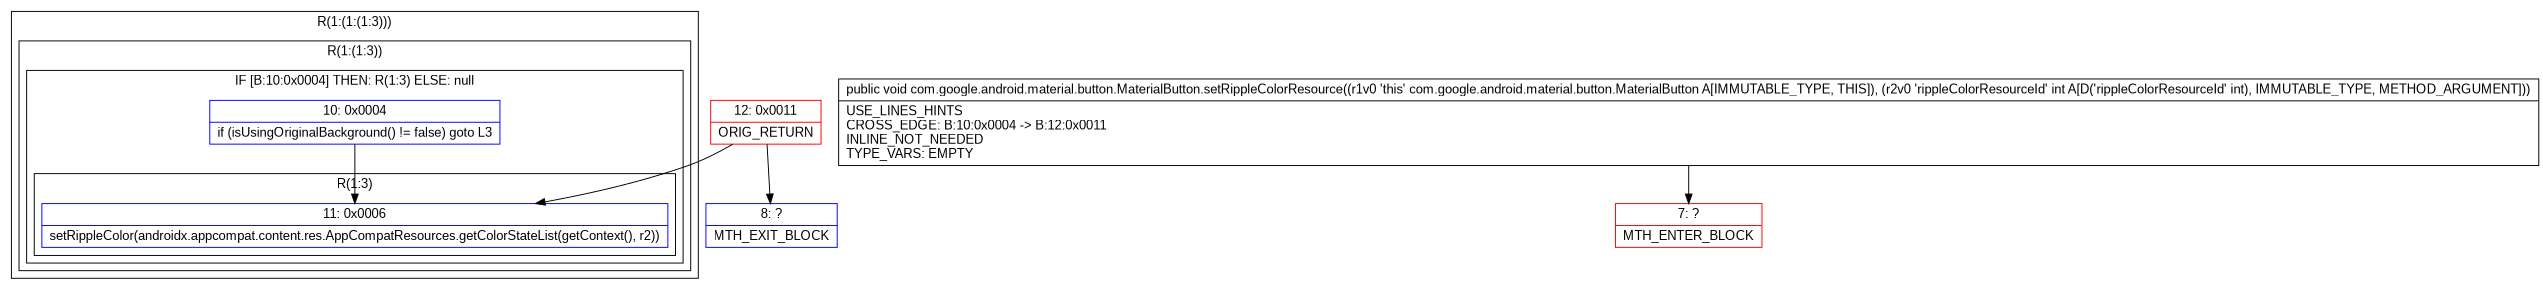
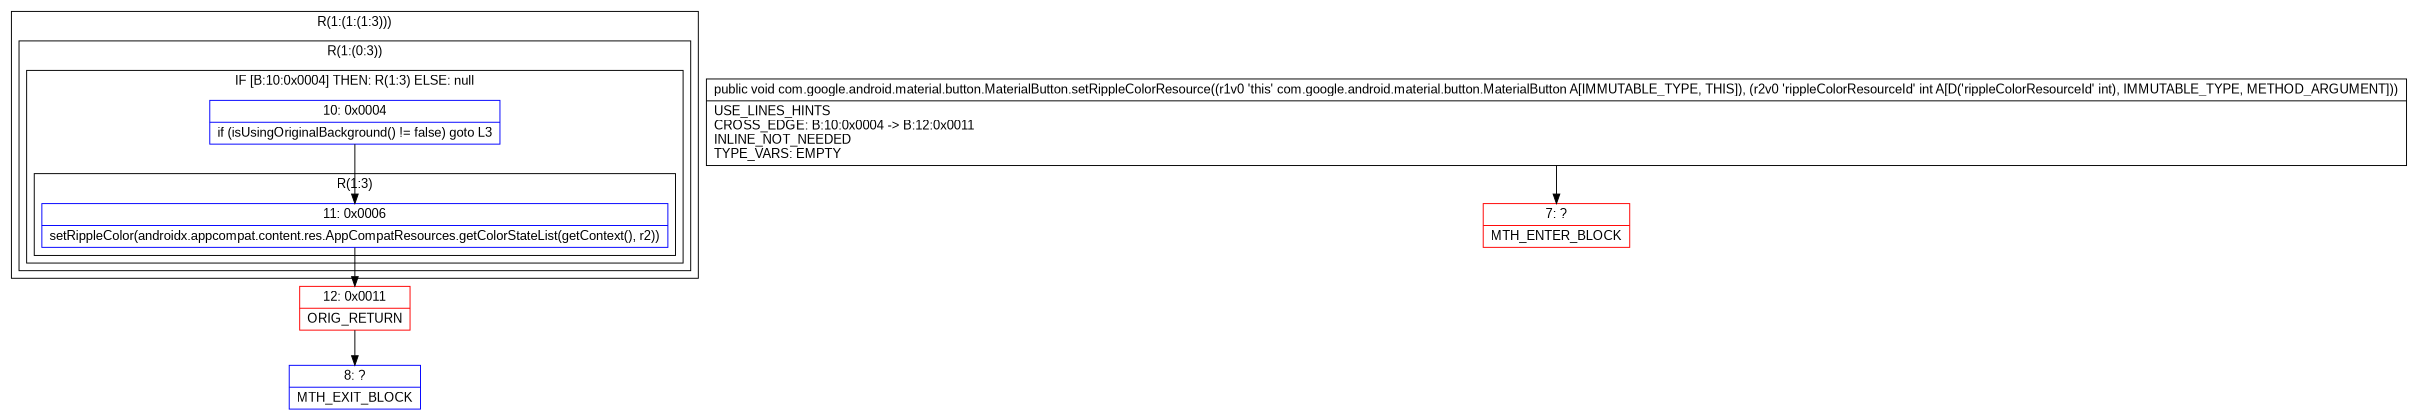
cluster "R(1:(1:3))": label "R(1:(1:3))" -> "R(1:(0:3))"
edge "12: 0x0011" -> "11: 0x0006": reversed
